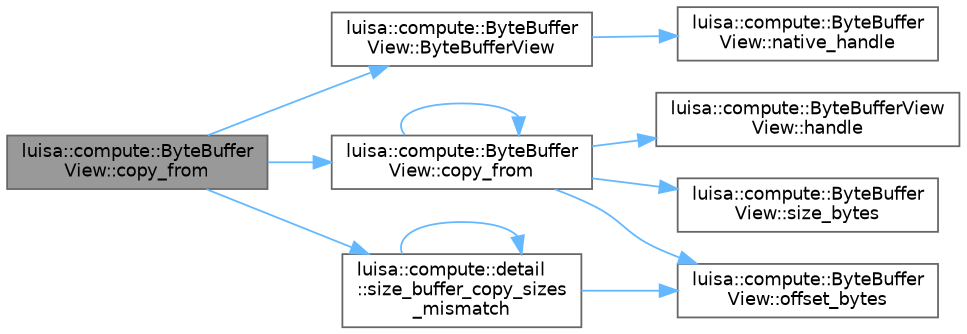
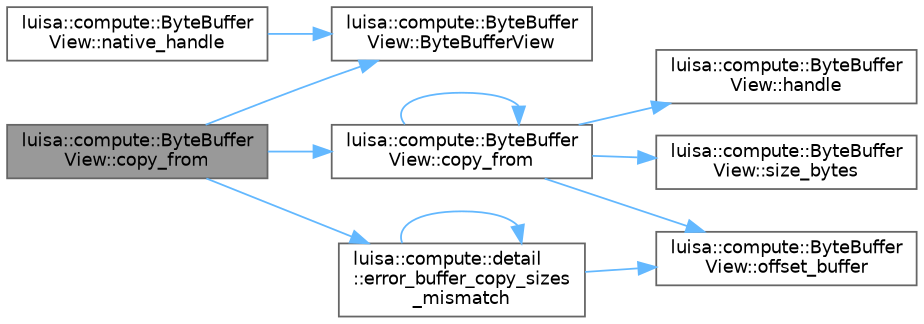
edge "luisa::compute::ByteBuffer View::ByteBufferView" -> "luisa::compute::ByteBuffer View::native_handle": reversed
node "luisa::compute::ByteBufferView View::handle": label "luisa::compute::ByteBufferView View::handle" -> "luisa::compute::ByteBuffer View::handle"
node "luisa::compute::detail ::size_buffer_copy_sizes _mismatch": label "luisa::compute::detail ::size_buffer_copy_sizes _mismatch" -> "luisa::compute::detail ::error_buffer_copy_sizes _mismatch"
node "luisa::compute::ByteBuffer View::offset_bytes": label "luisa::compute::ByteBuffer View::offset_bytes" -> "luisa::compute::ByteBuffer View::offset_buffer"
